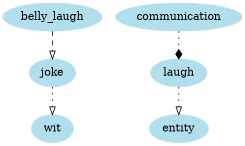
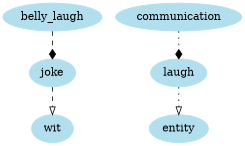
edge "belly_laugh" -> "joke": arrowhead onormal -> diamond
edge "joke" -> "wit": style dotted -> dashed
